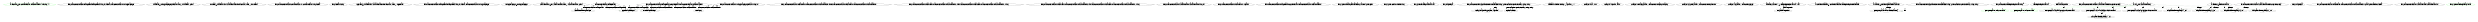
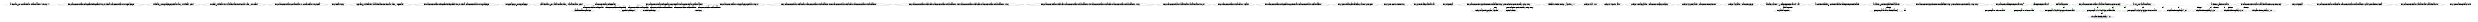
node "Assert.AreEqual(1.24721912892465m, std.Current.Value)": label "Assert.AreEqual(1.24721912892465m, std.Current.Value)" -> "Assert.AreEqual(1.24721912892465m, std.Tasks.Value)"
